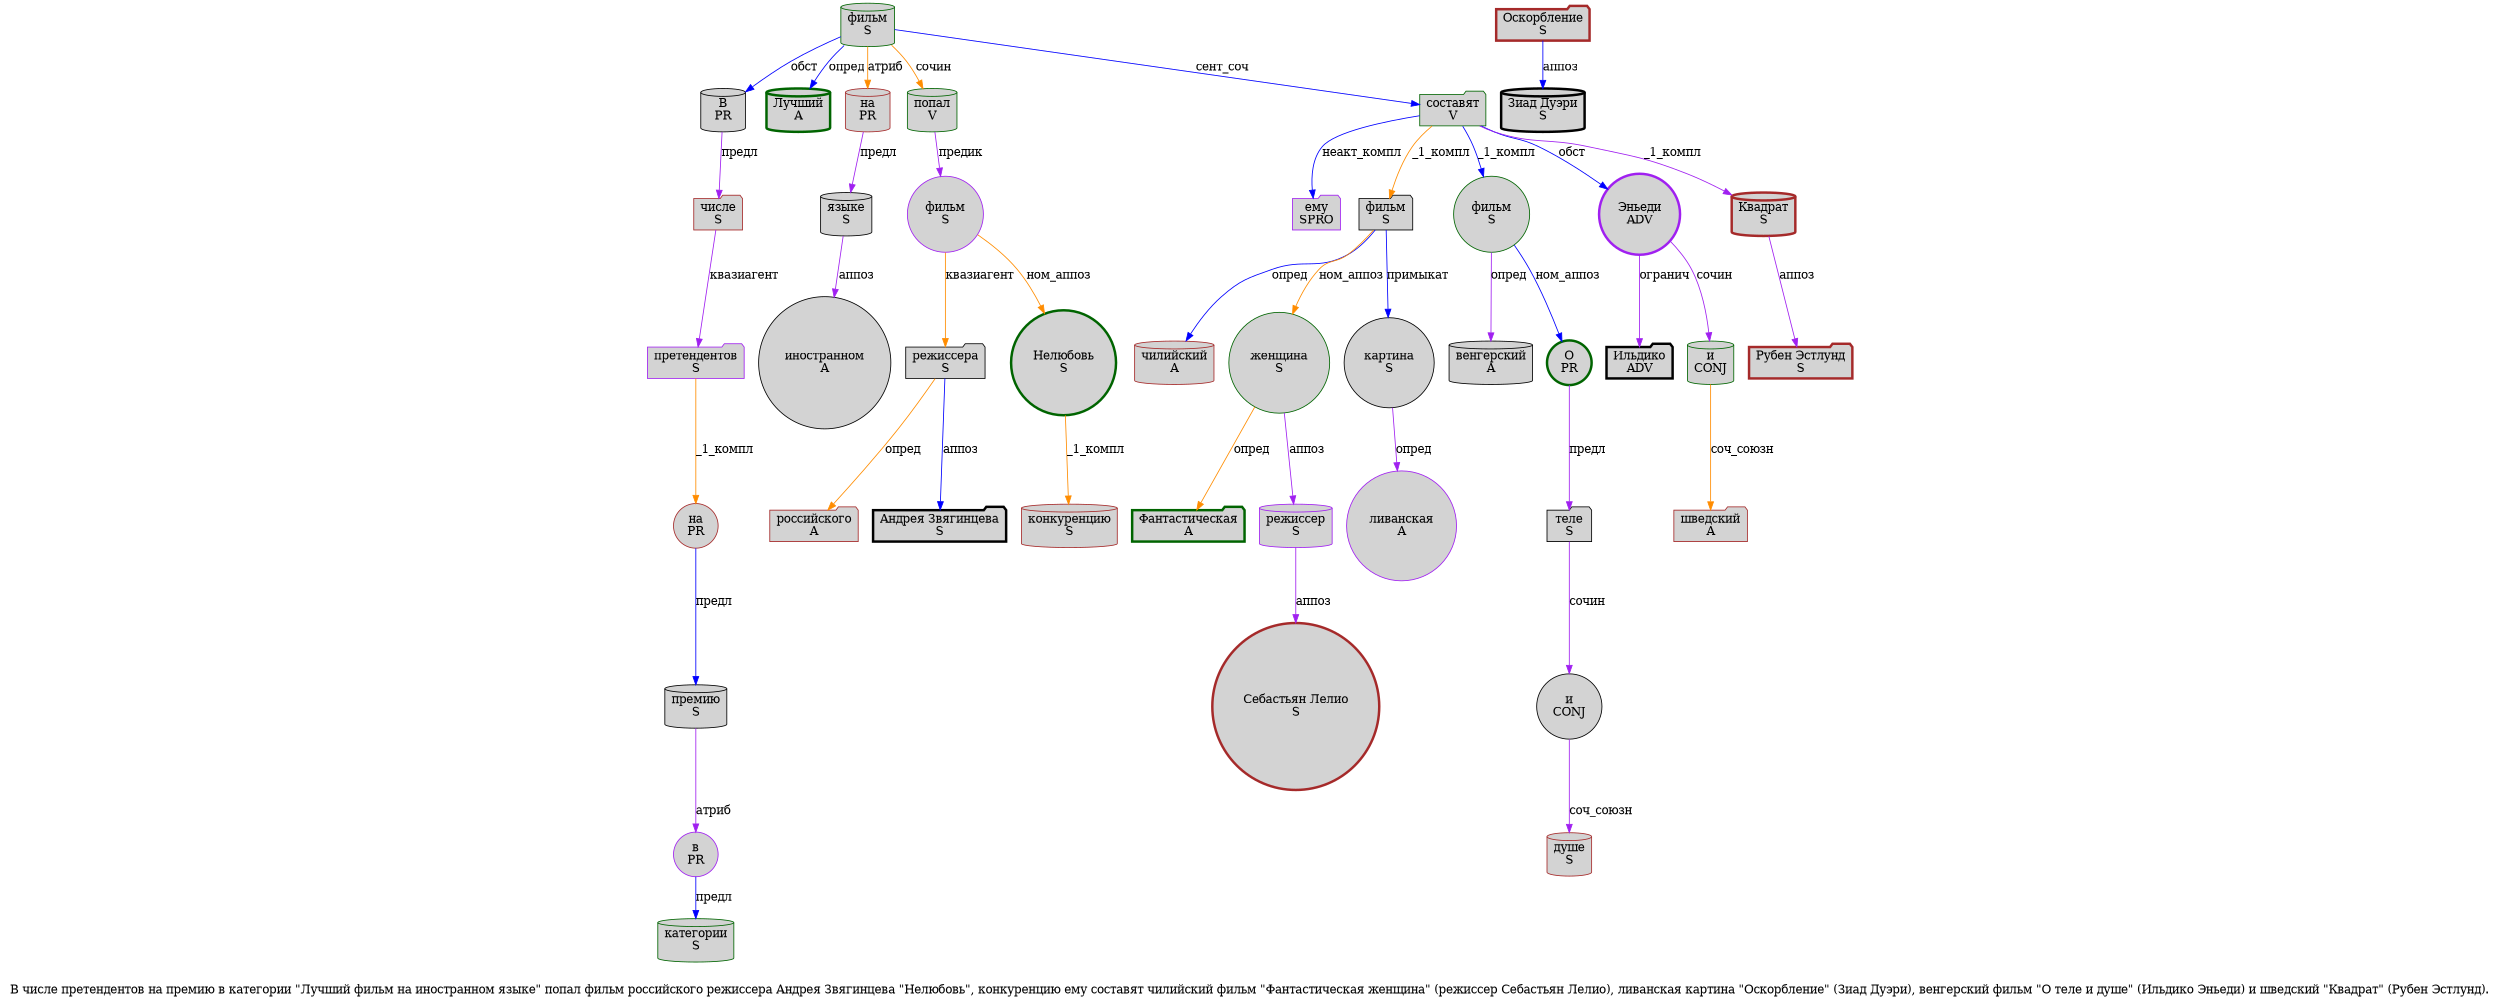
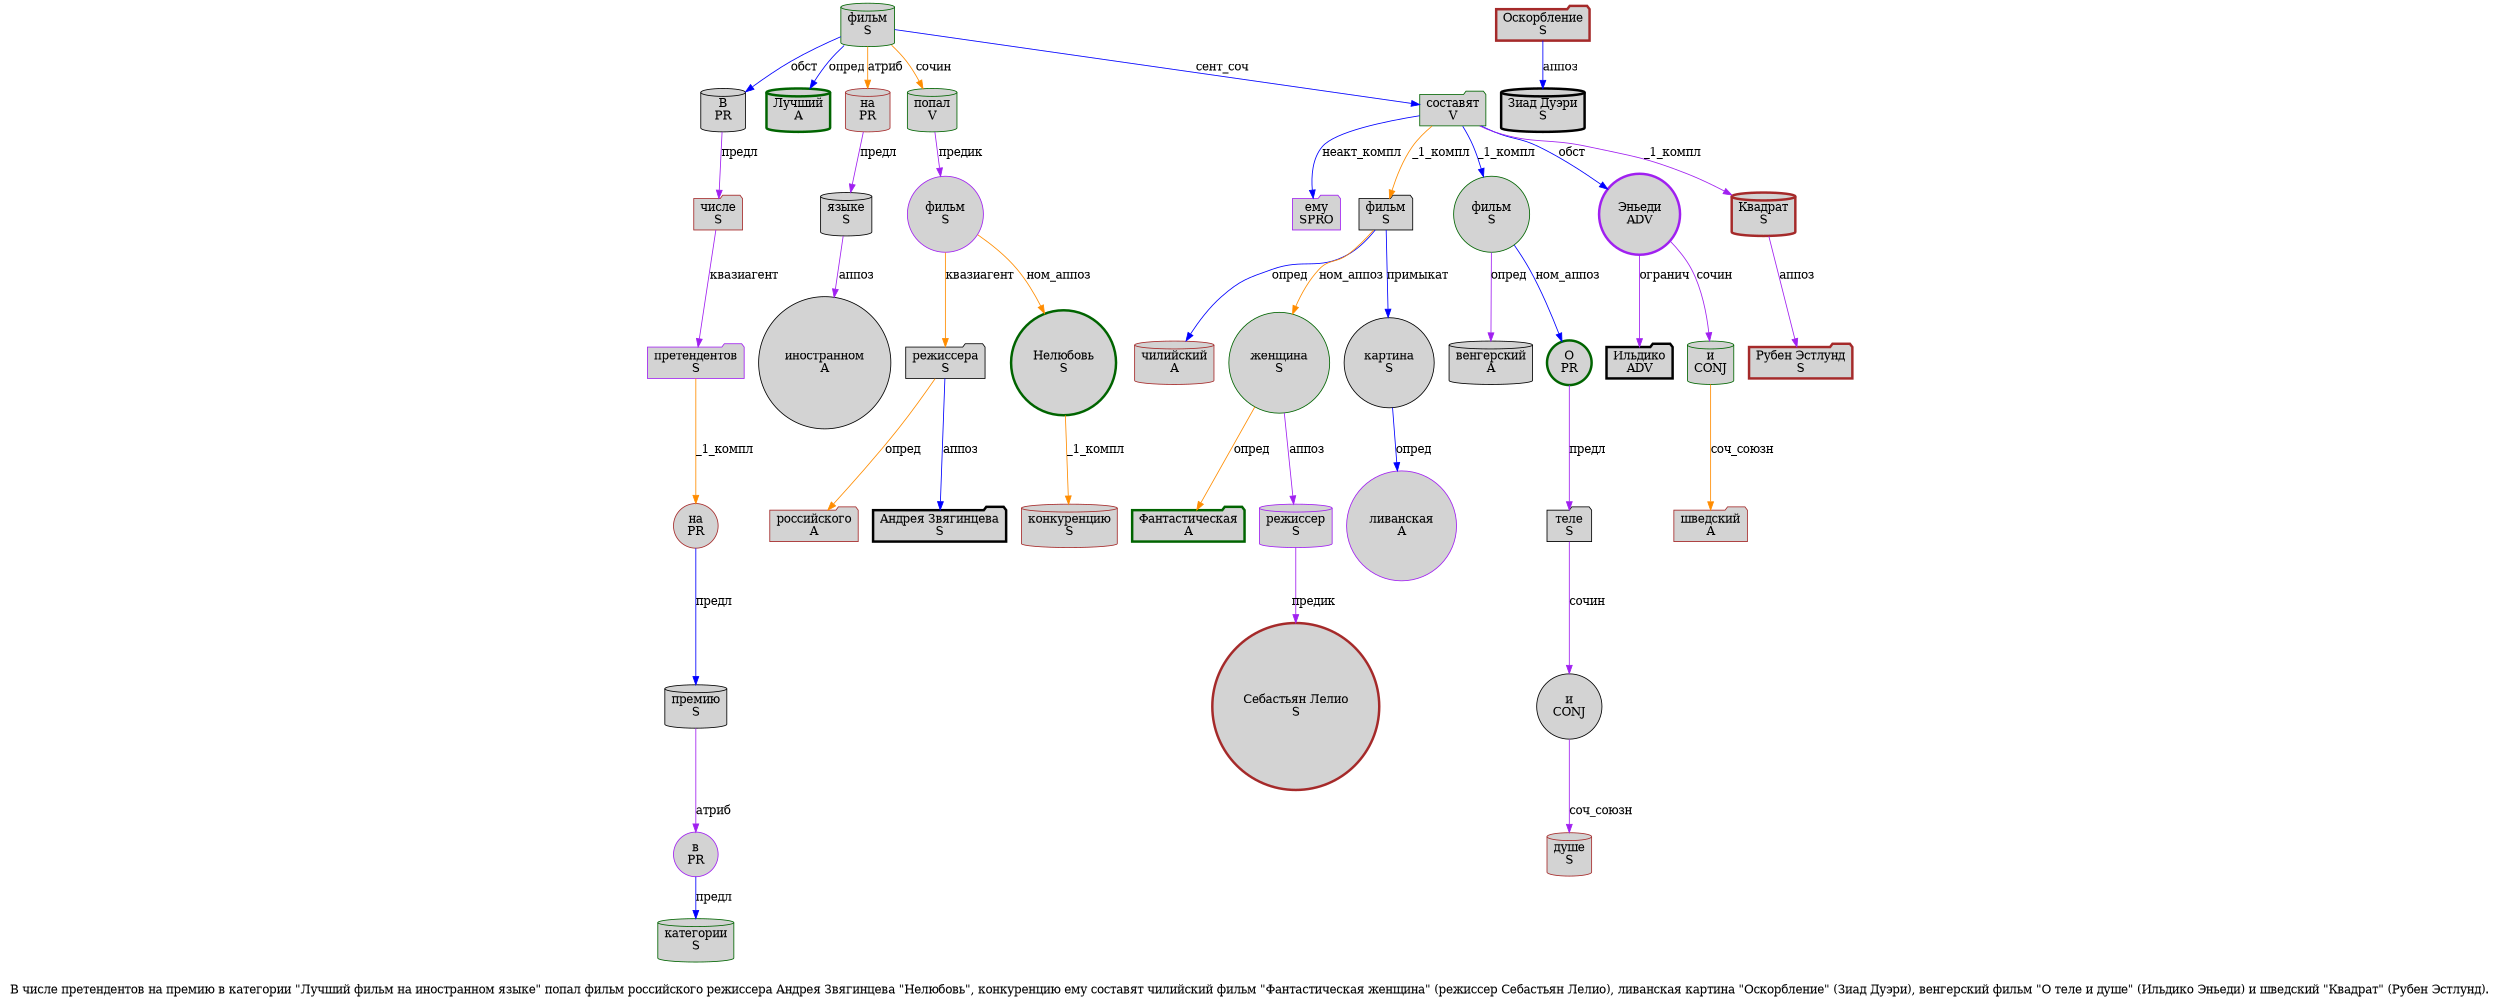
edge "картина S" -> "ливанская A": color purple -> blue
edge "режиссер S" -> "Себастьян Лелио S": label "аппоз" -> "предик"
